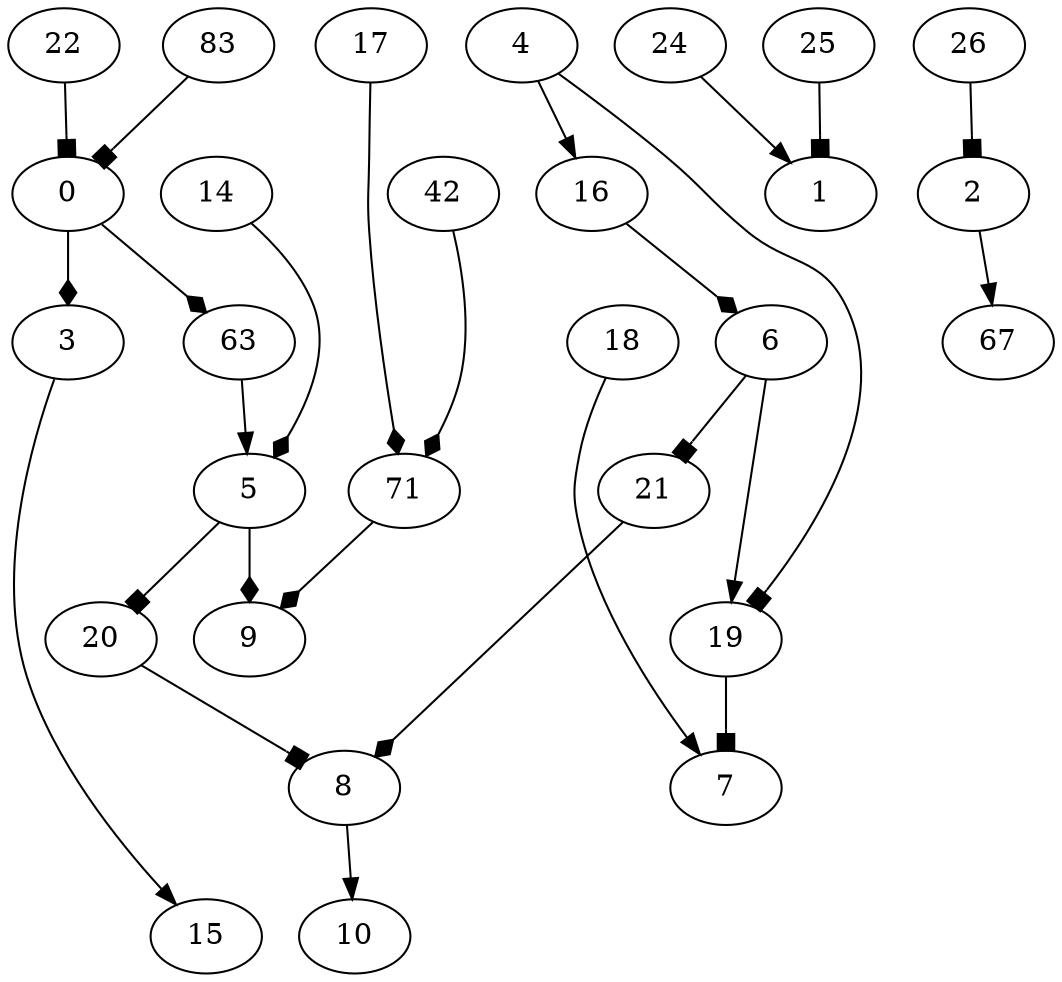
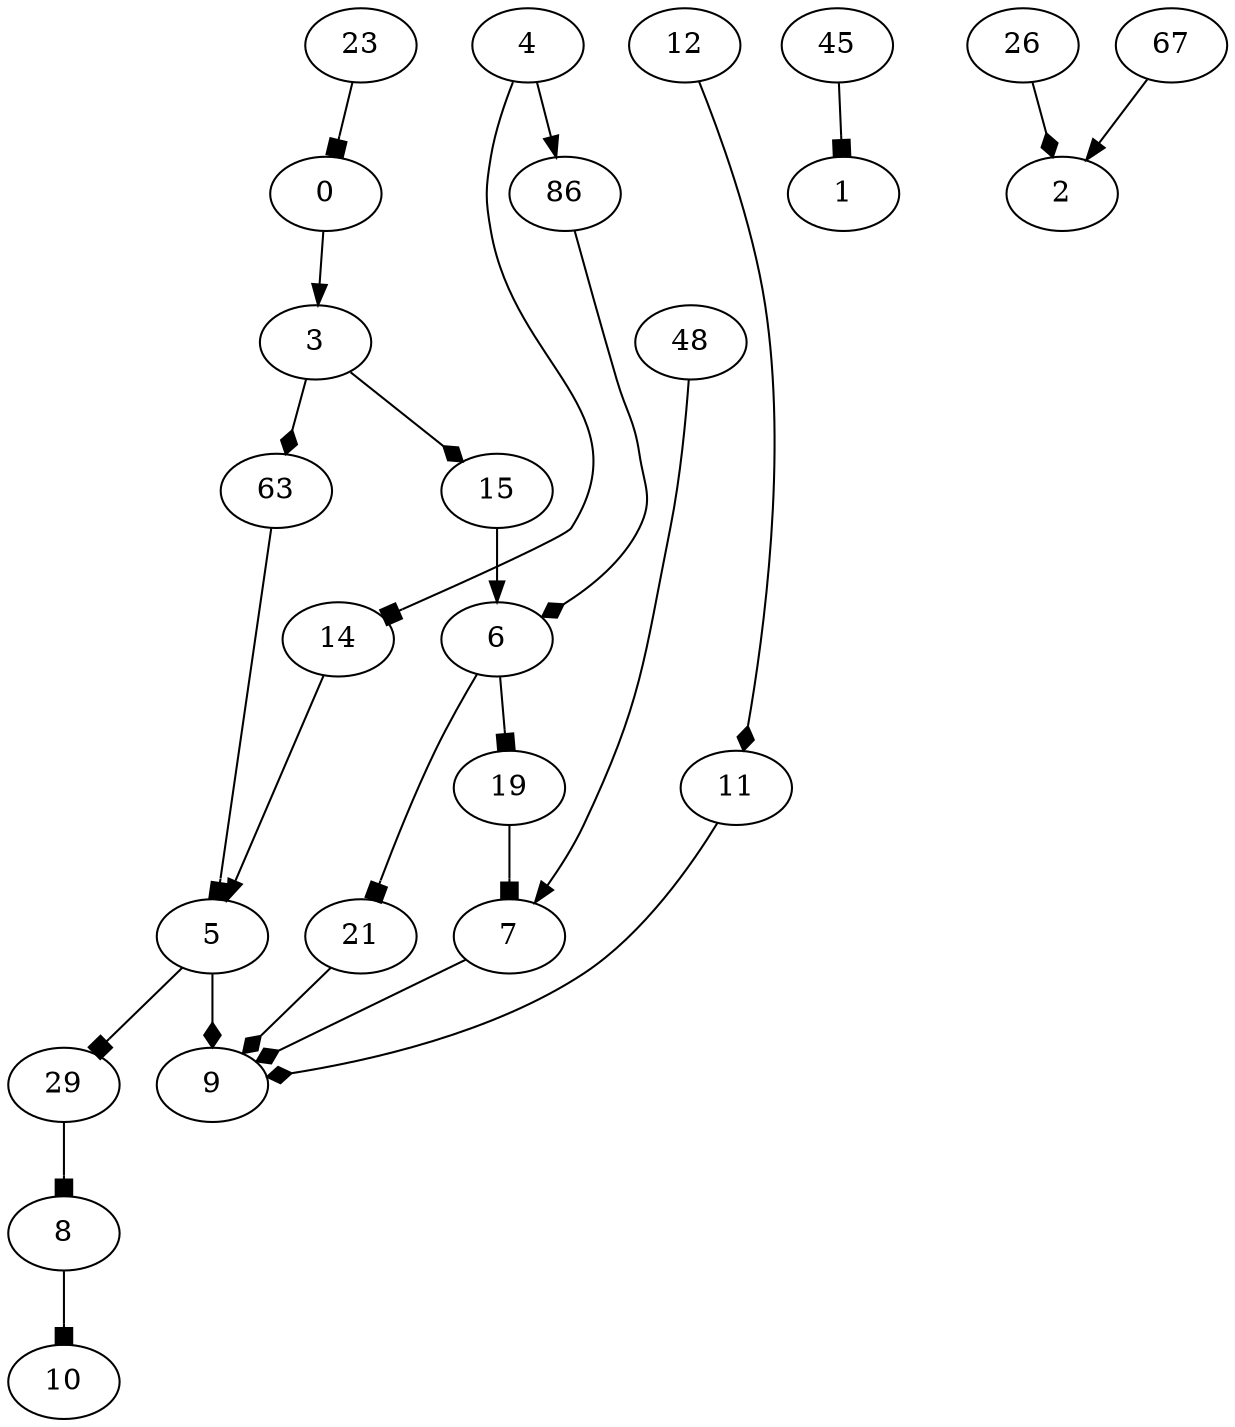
node "22": removed
node "83": label "83" -> "23"
node "17": removed
node "24": removed
node "25": label "25" -> "45"
edge "26" -> "2": arrowhead box -> diamond
node "42": label "42" -> "12"
node "16": label "16" -> "86"
edge "0" -> "3": arrowhead diamond -> normal
edge "2" -> "67": reversed
edge "0" -> "63": now "3" -> "63"
edge "4" -> "19": now "4" -> "14"
edge "14" -> "5": arrowhead diamond -> normal
node "18": label "18" -> "48"
edge "63" -> "5": arrowhead normal -> box
edge "6" -> "19": arrowhead normal -> box
node "71": label "71" -> "11"
edge "15" -> "6": added
edge "21" -> "8": now "21" -> "9"
node "20": label "20" -> "29"
edge "3" -> "15": arrowhead normal -> diamond
edge "8" -> "10": arrowhead normal -> box
edge "7" -> "9": added
